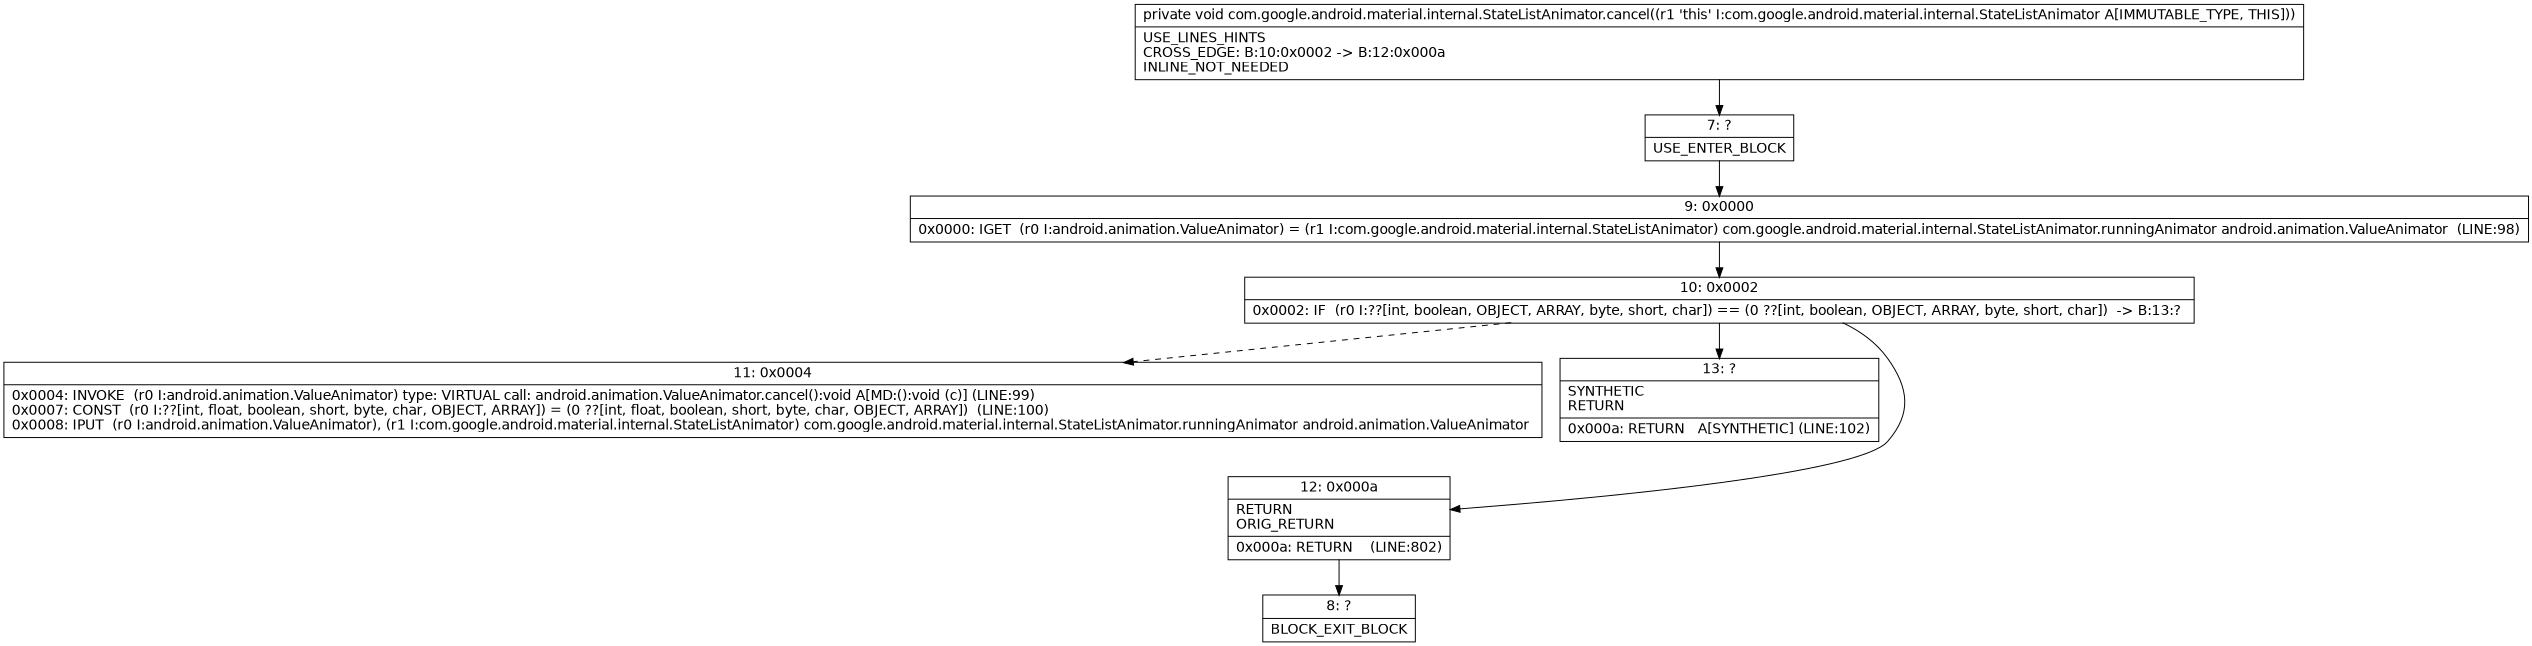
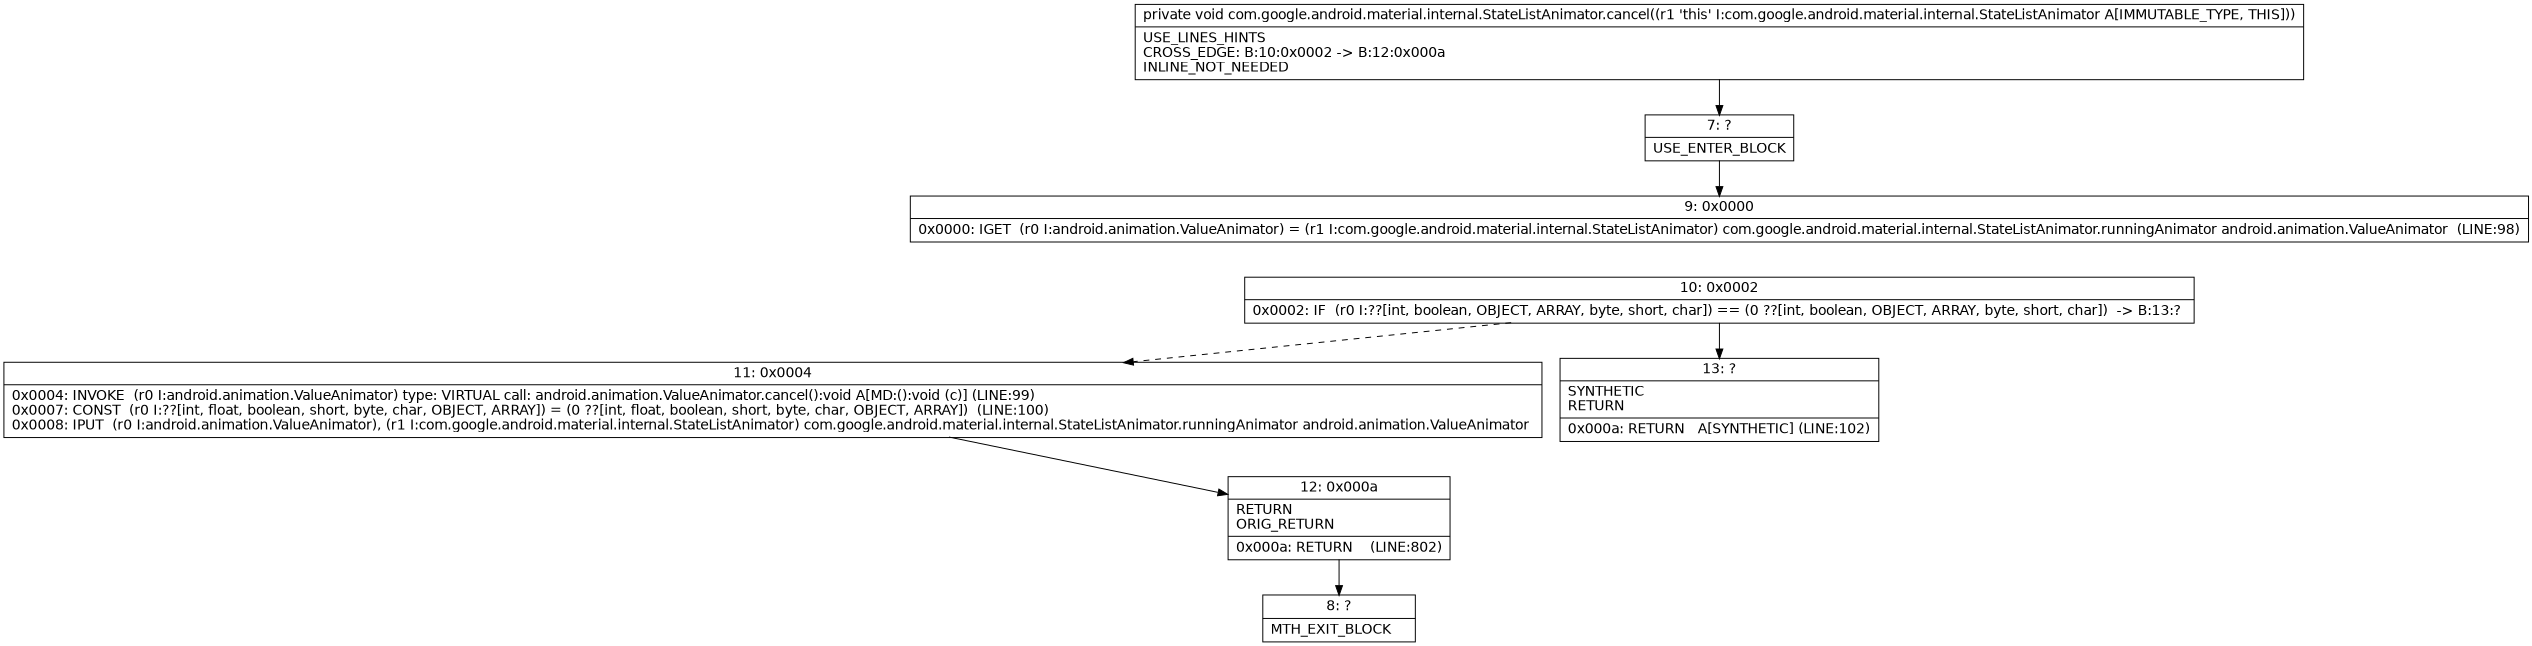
edge "9: 0x0000" -> "10: 0x0002": removed
edge "10: 0x0002" -> "12: 0x000a": now "11: 0x0004" -> "12: 0x000a"
node "8: ?": text "BLOCK_EXIT_BLOCK" -> "MTH_EXIT_BLOCK"
